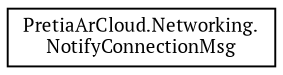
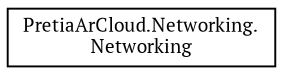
node "PretiaArCloud.Networking. NotifyConnectionMsg": label "PretiaArCloud.Networking. NotifyConnectionMsg" -> "PretiaArCloud.Networking. Networking"
